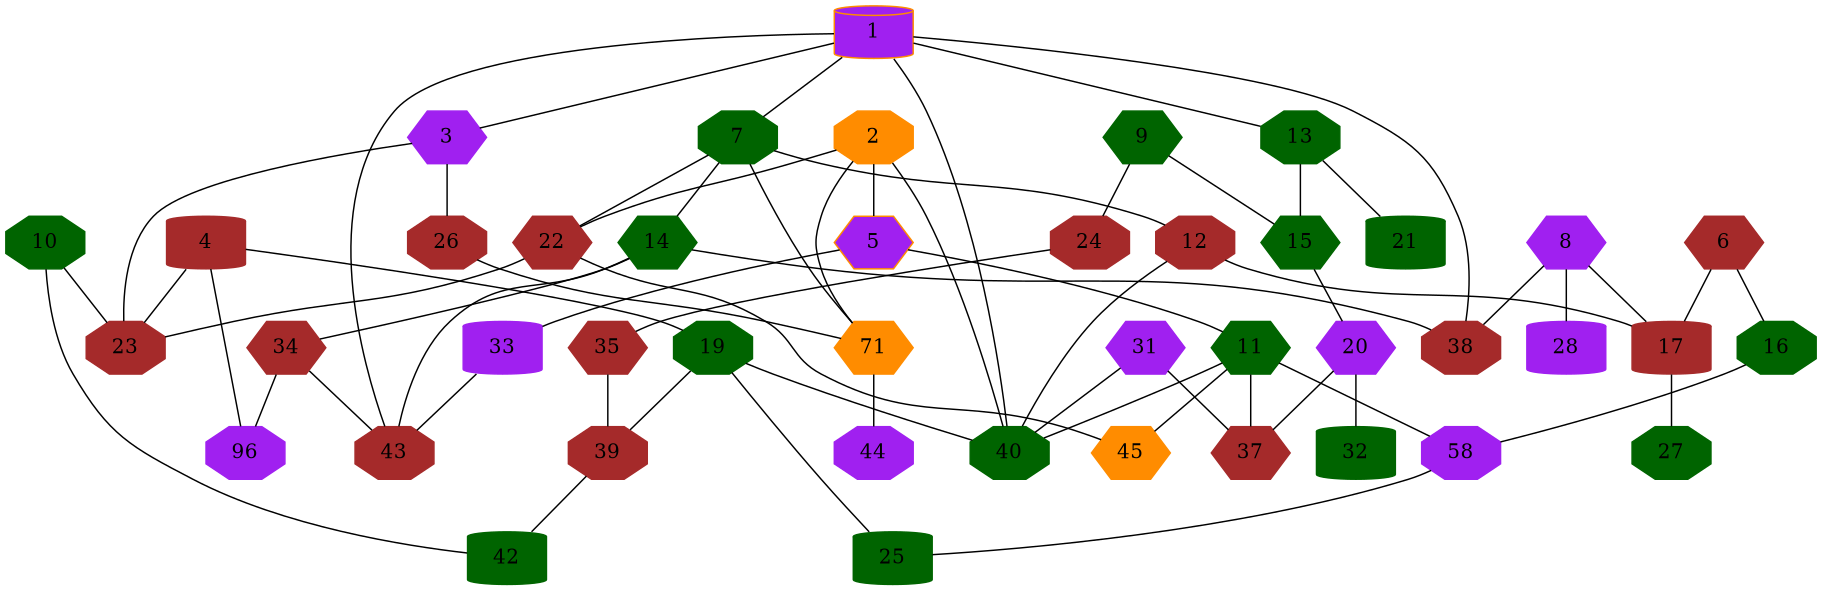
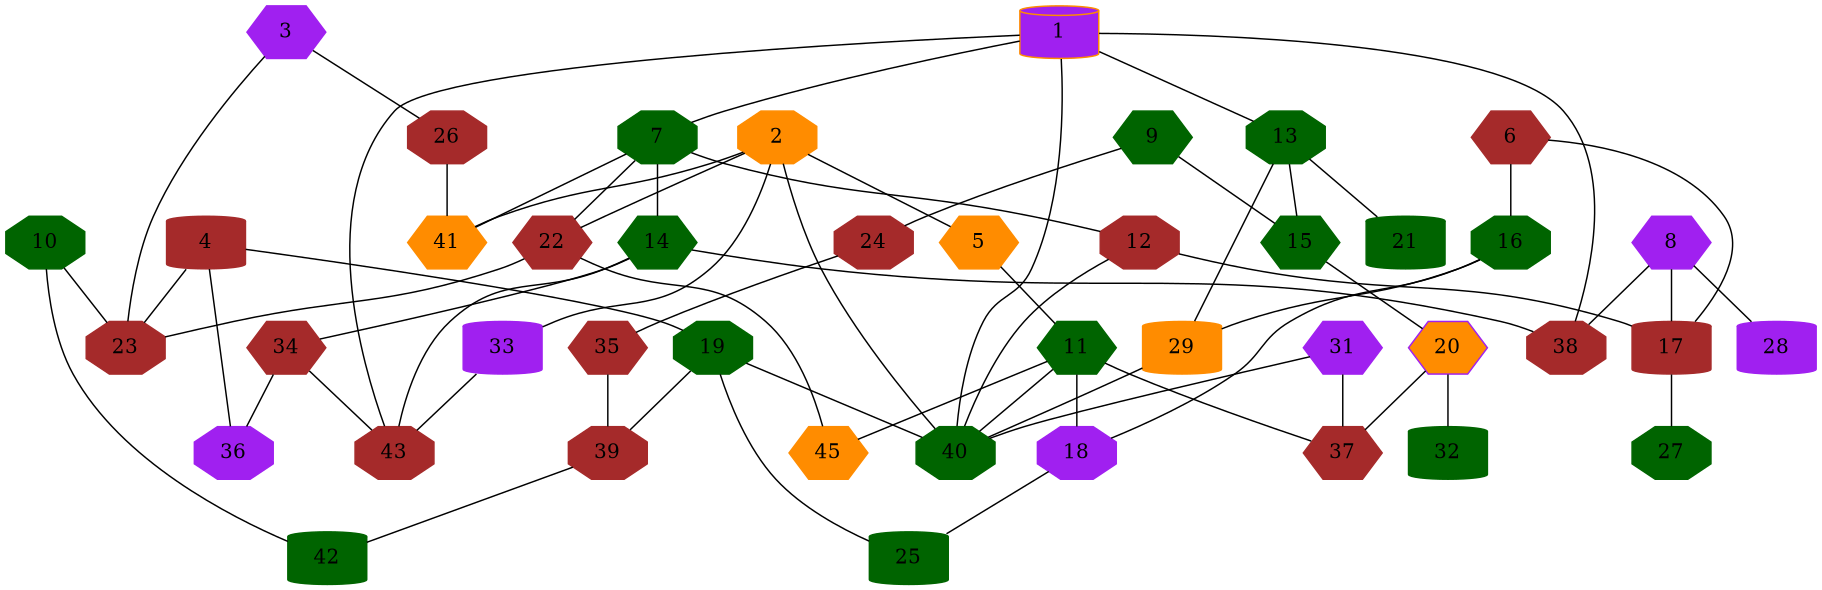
edge "1" -- "3": removed
node "5": fillcolor purple -> darkorange
edge "5" -- "33": now "2" -- "33"
node "71": label "71" -> "41"
node "29": added
node "20": fillcolor purple -> darkorange
node "96": label "96" -> "36"
node "44": removed
node "58": label "58" -> "18"
